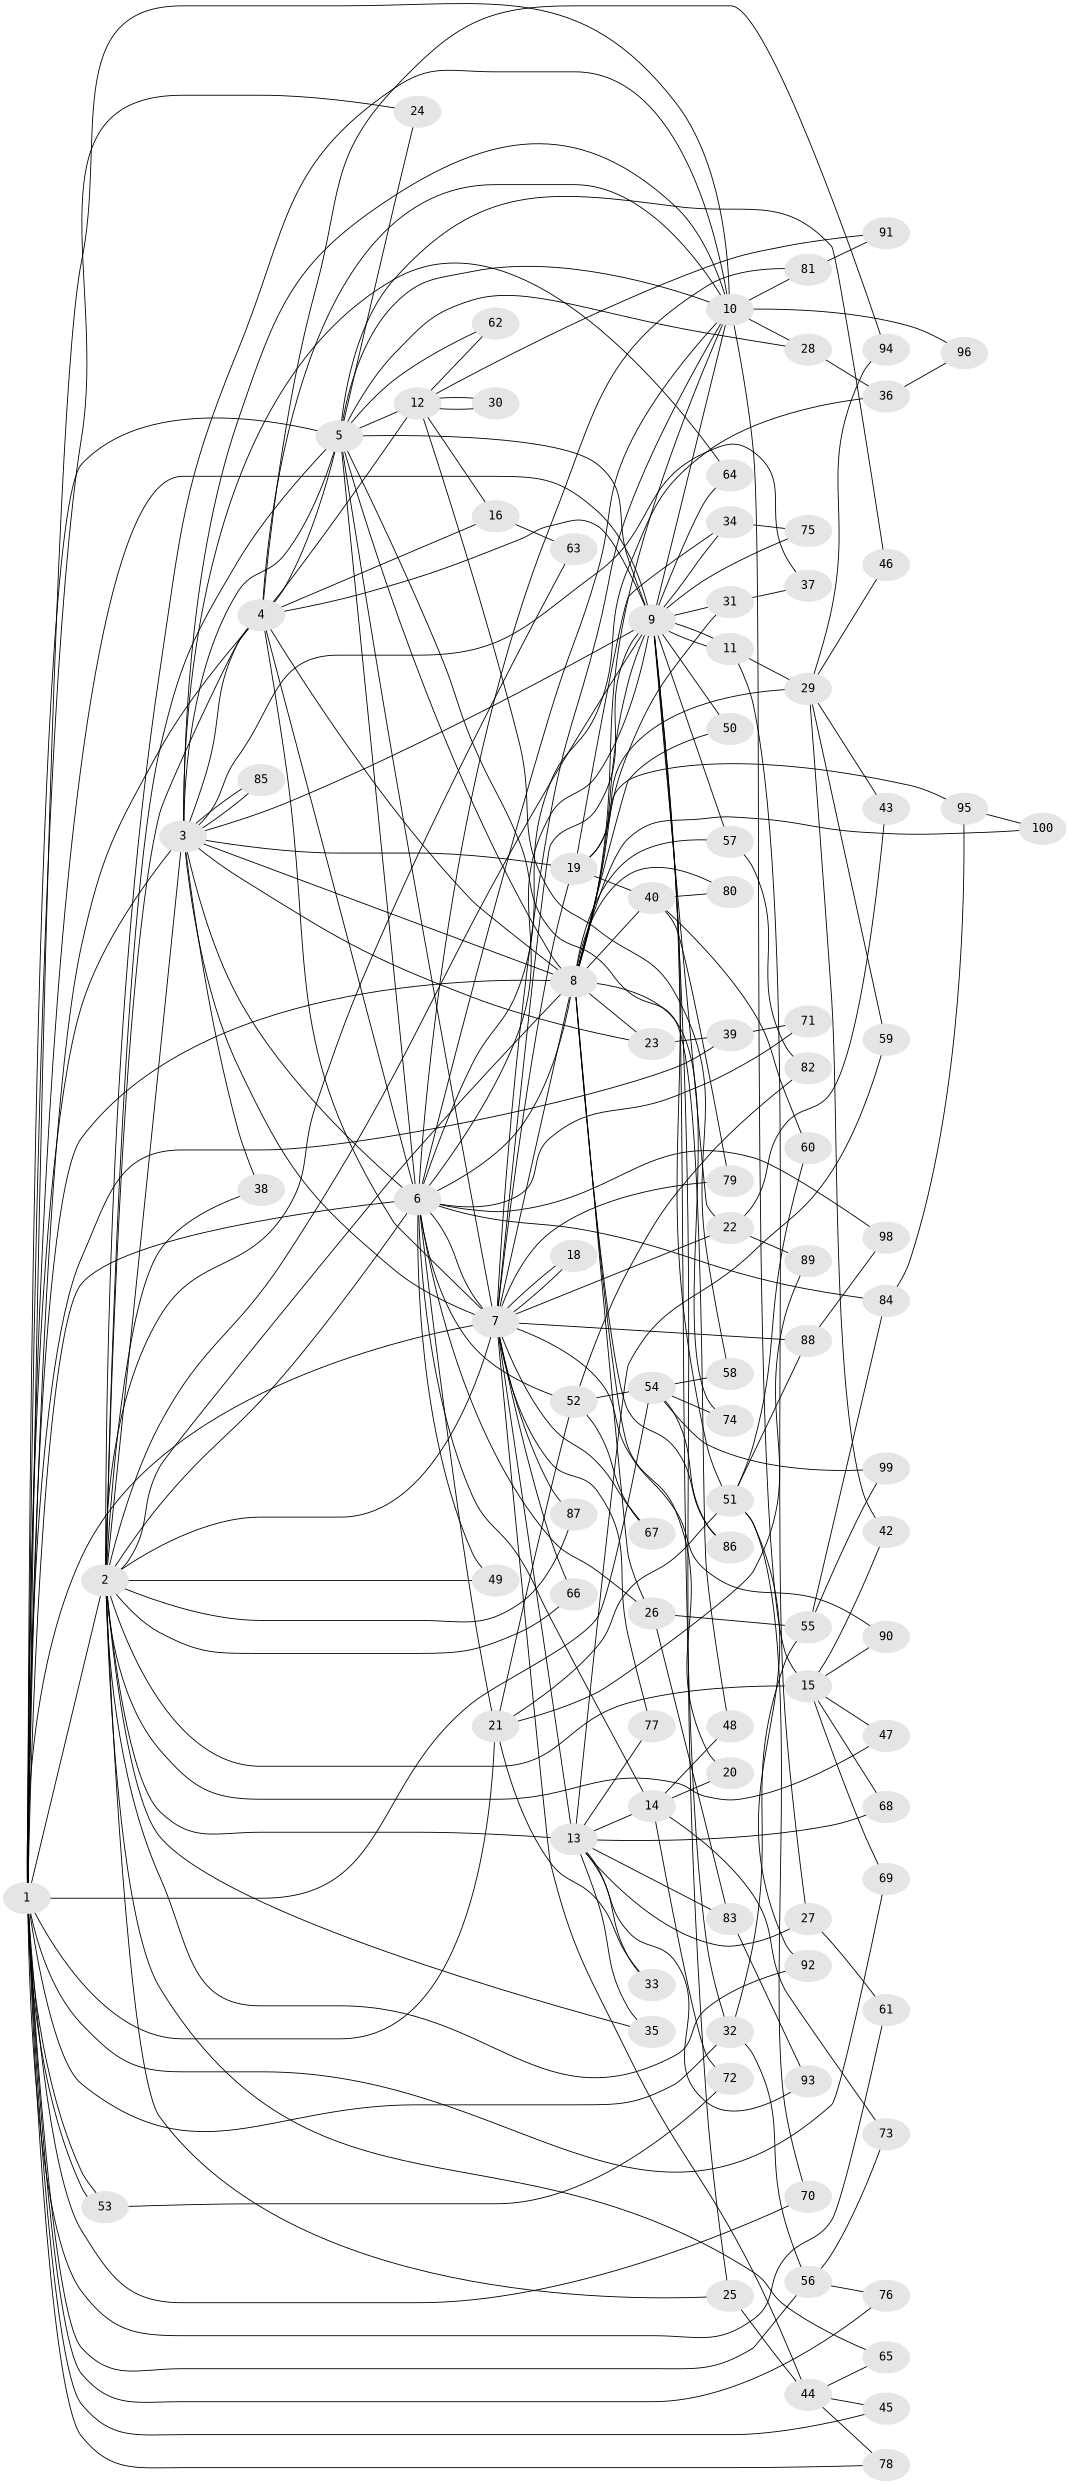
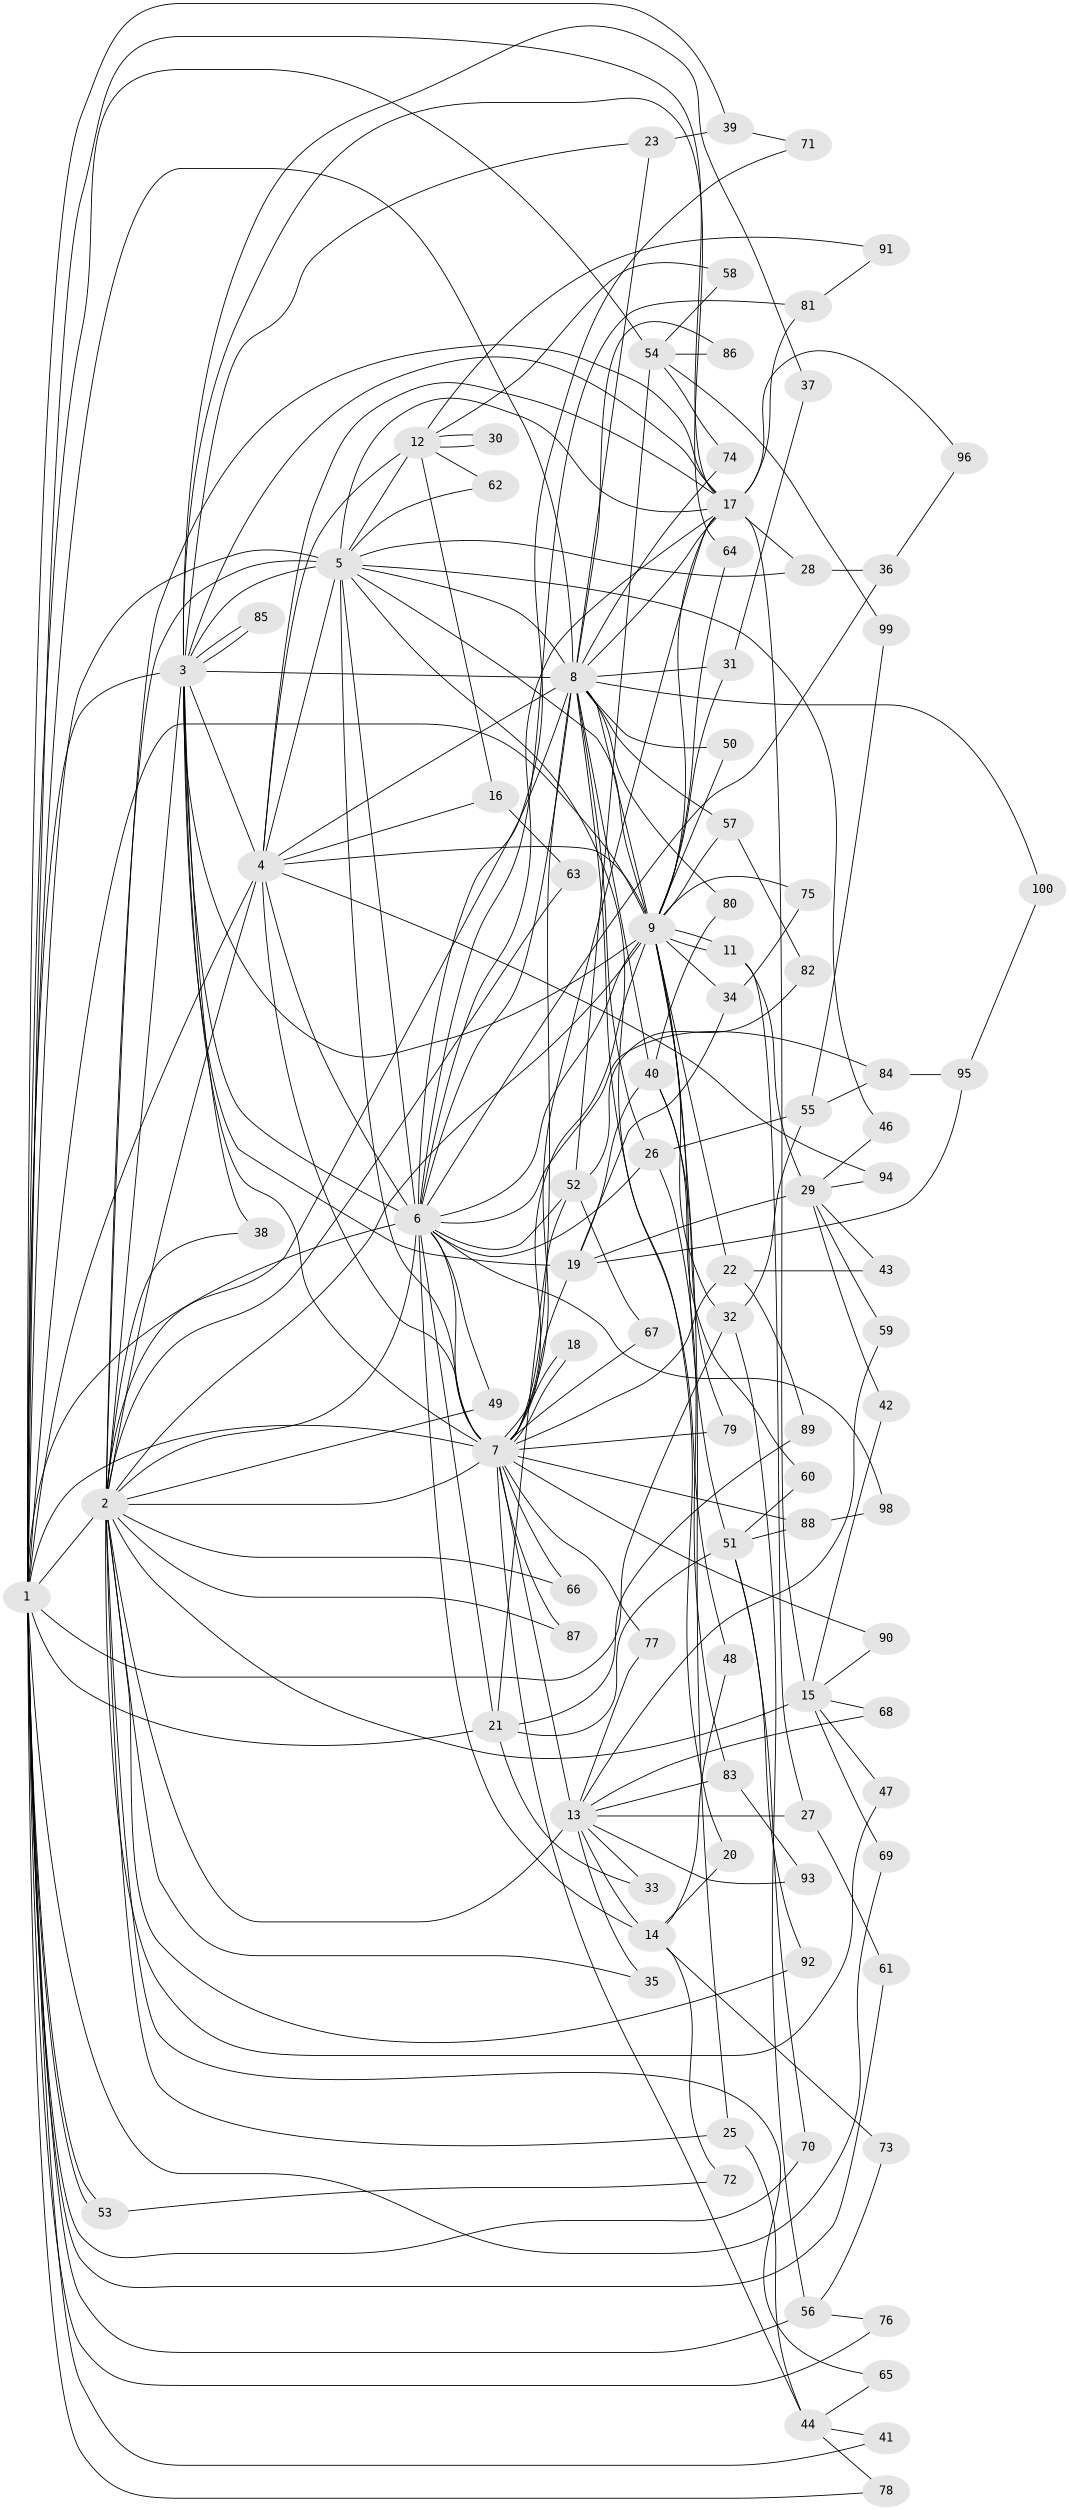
node "24": removed
node "10": label "10" -> "17"
node "45": label "45" -> "41"
